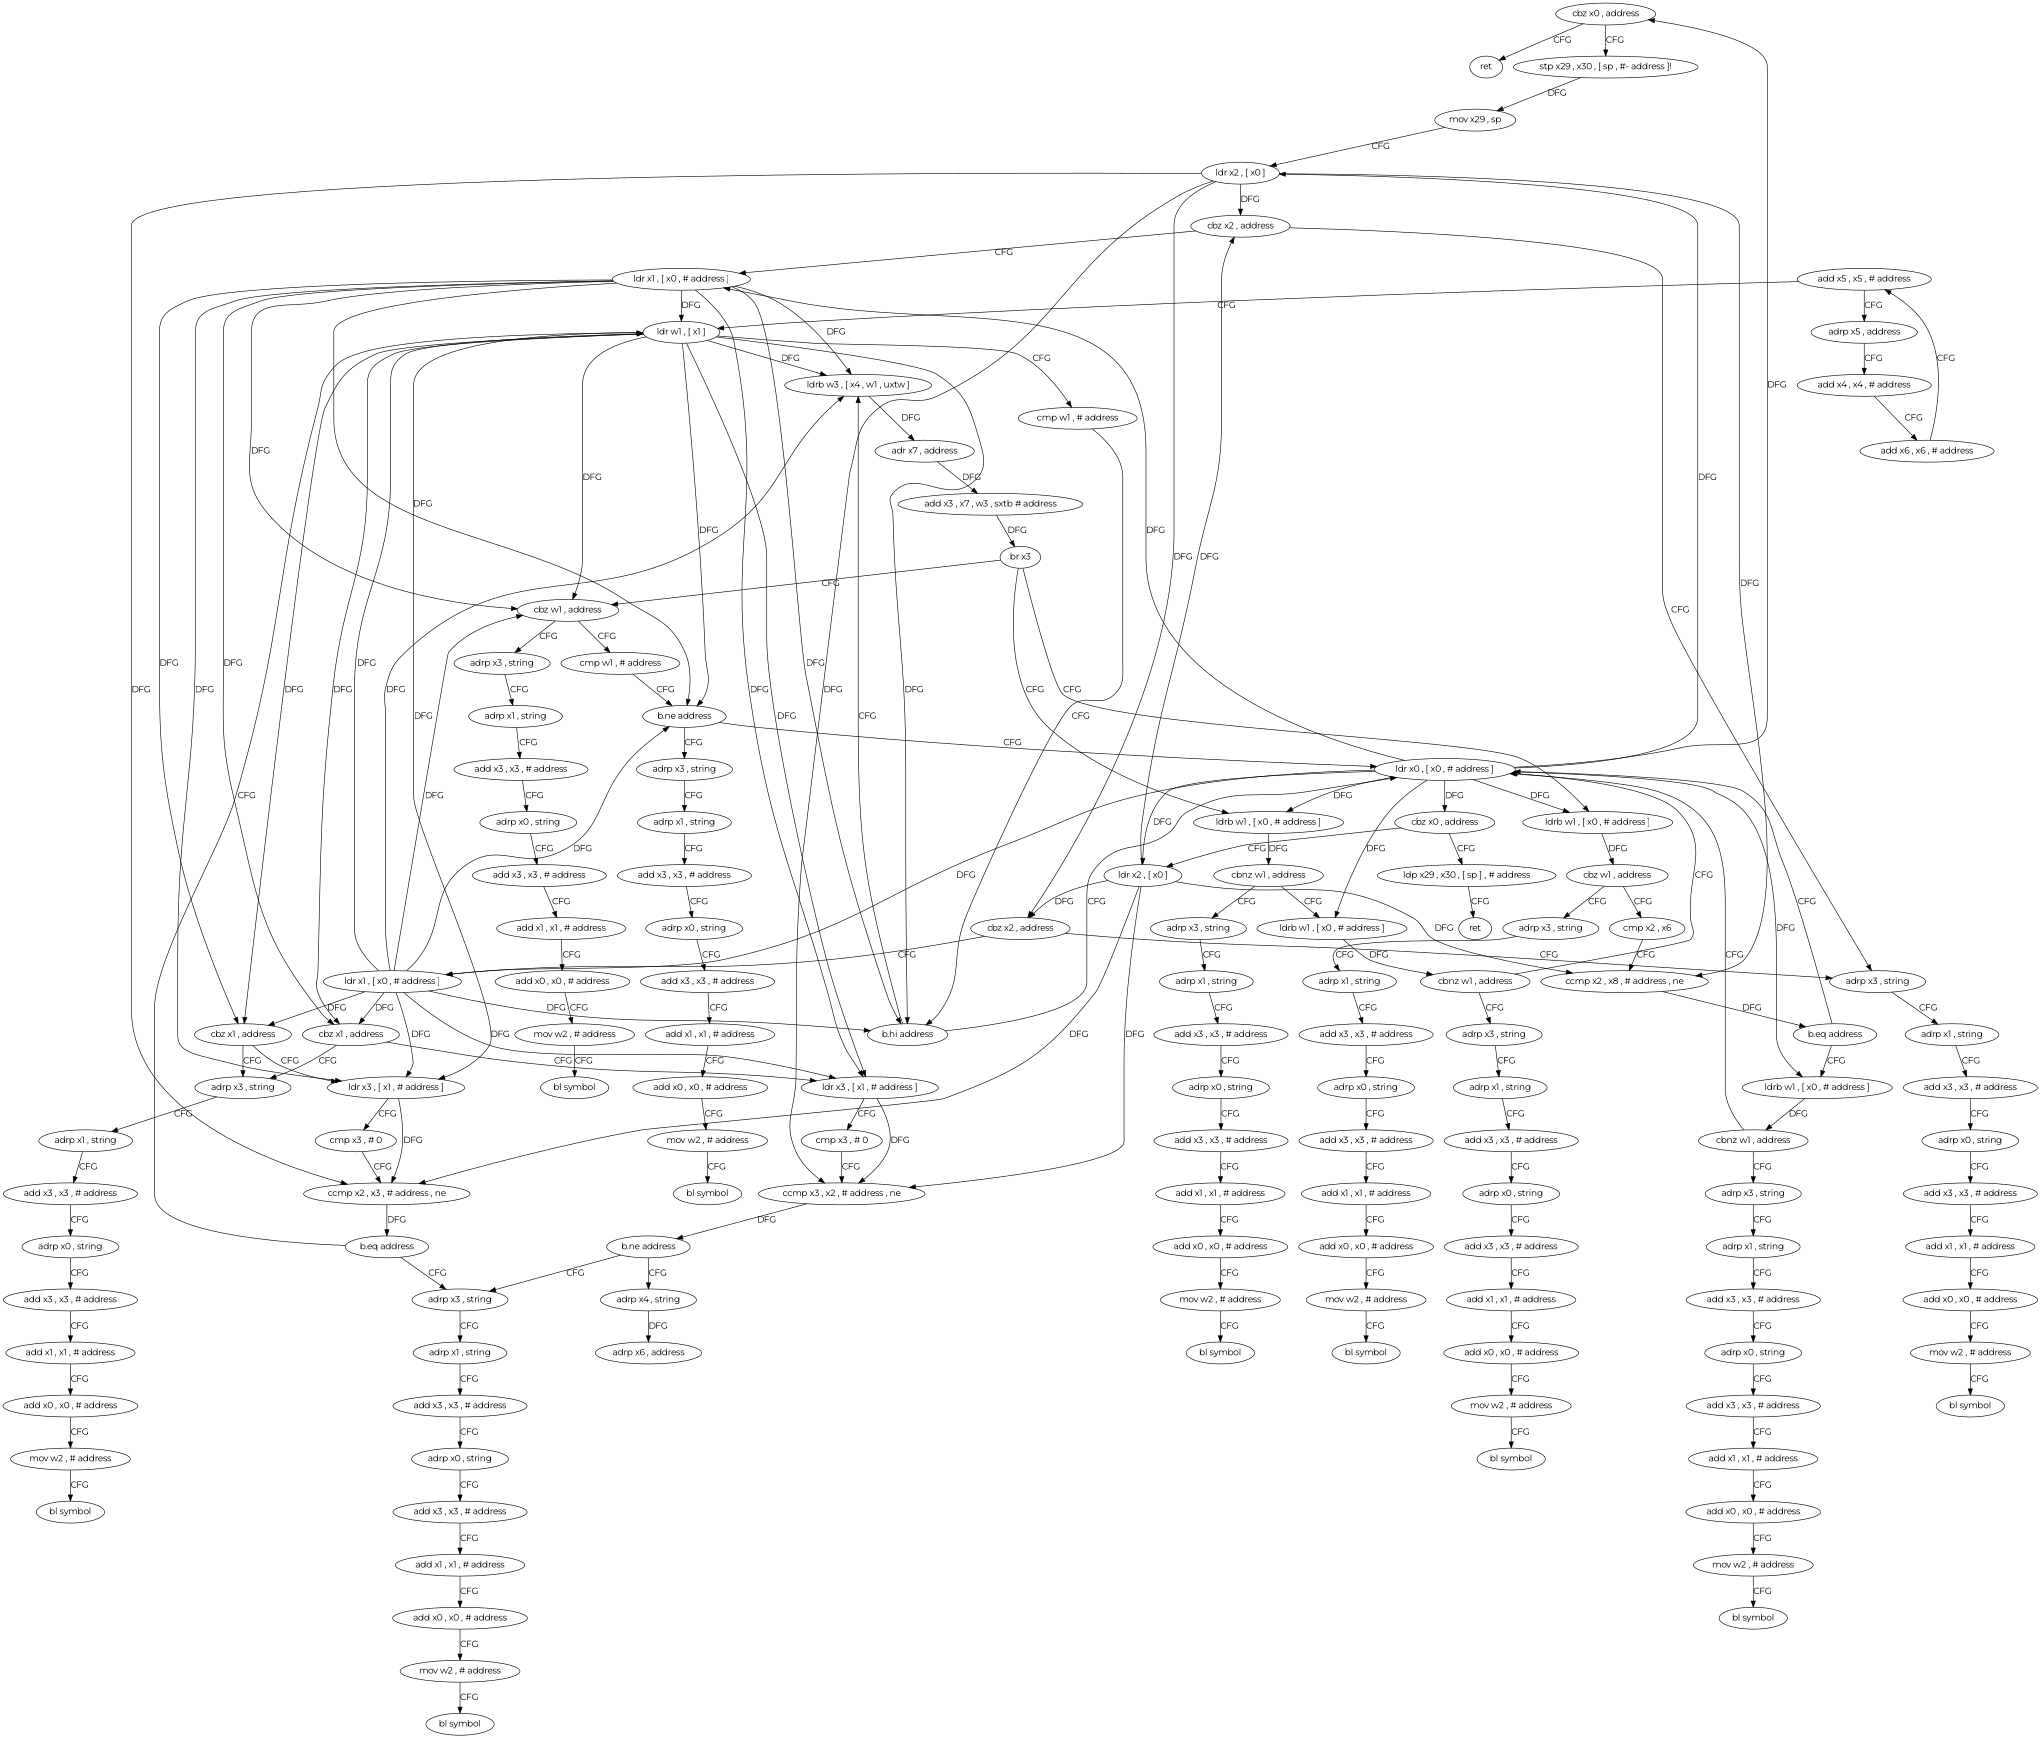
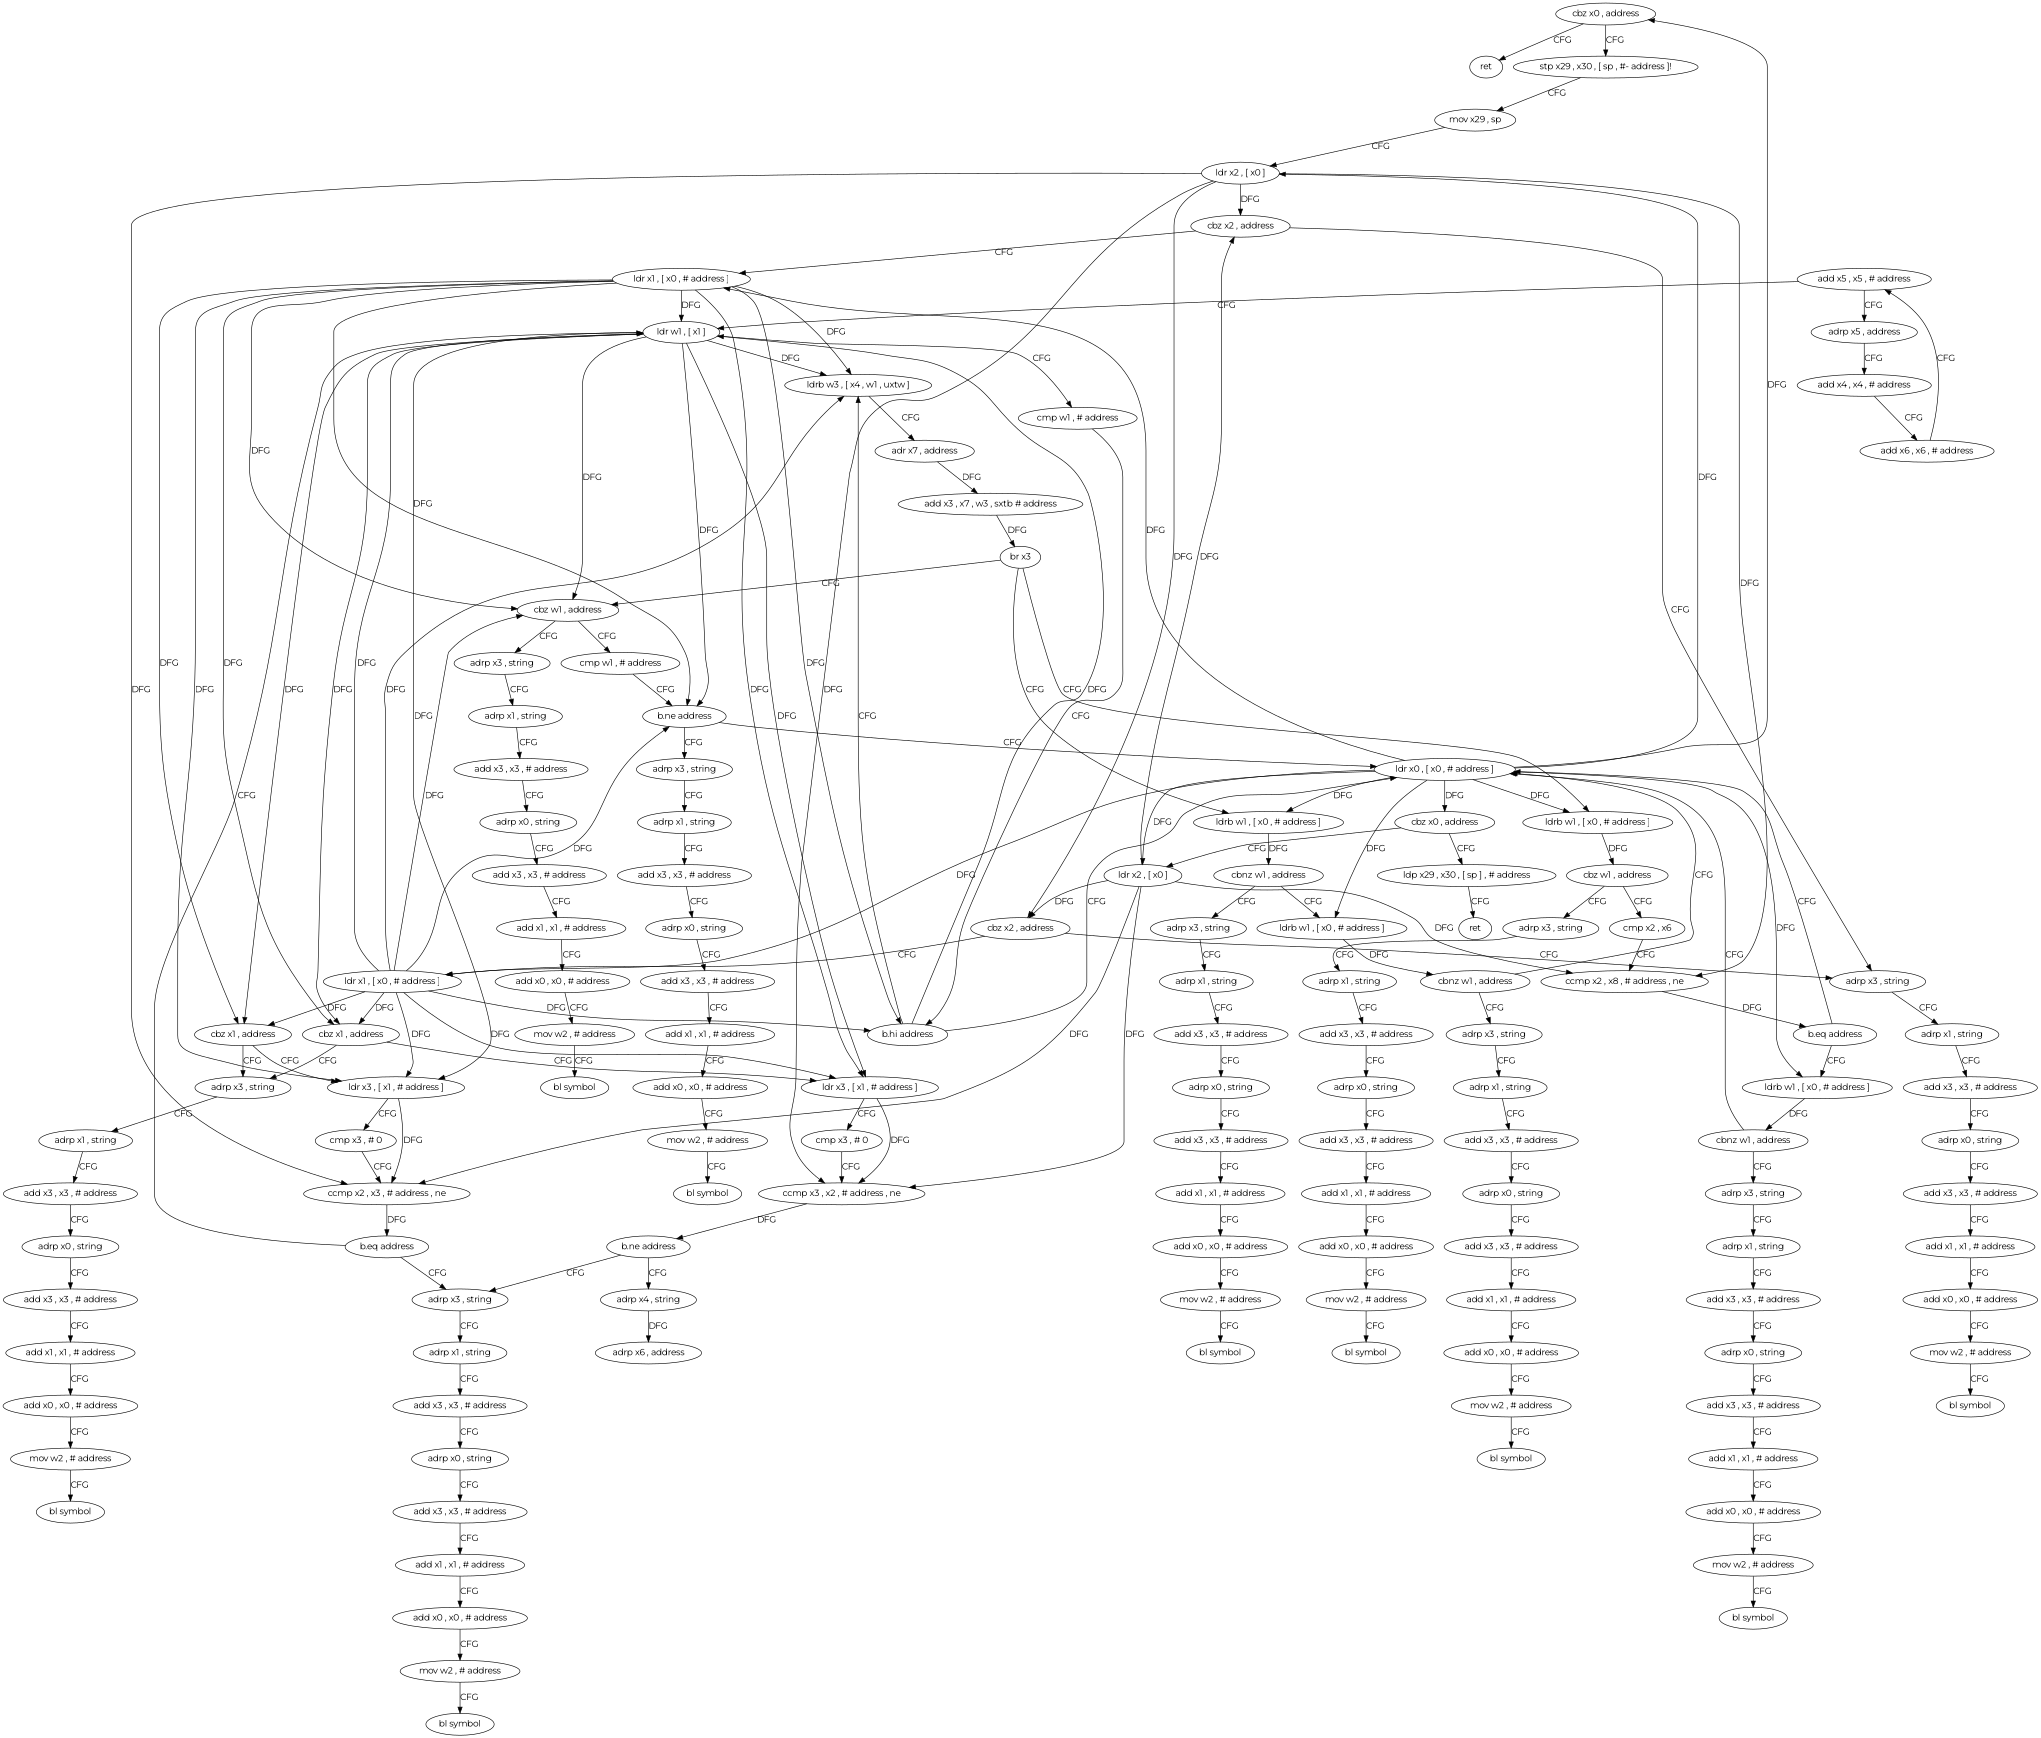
edge "stp x29 , x30 , [ sp , #- address ]!" -> "mov x29 , sp": label "DFG" -> "CFG"
edge "ldrb w3 , [ x4 , w1 , uxtw ]" -> "adr x7 , address": label "DFG" -> "CFG"
edge "ldr w1 , [ x1 ]" -> "b.hi address": reversed
